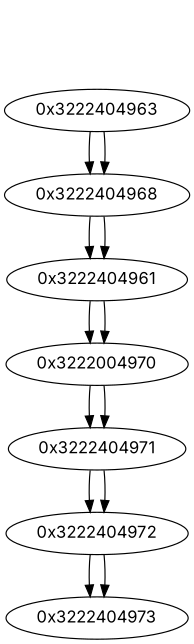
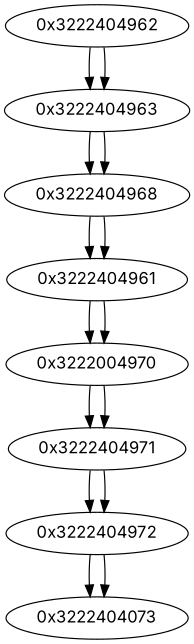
node "0x3222404962": added
node "0x3222404973": label "0x3222404973" -> "0x3222404073"
